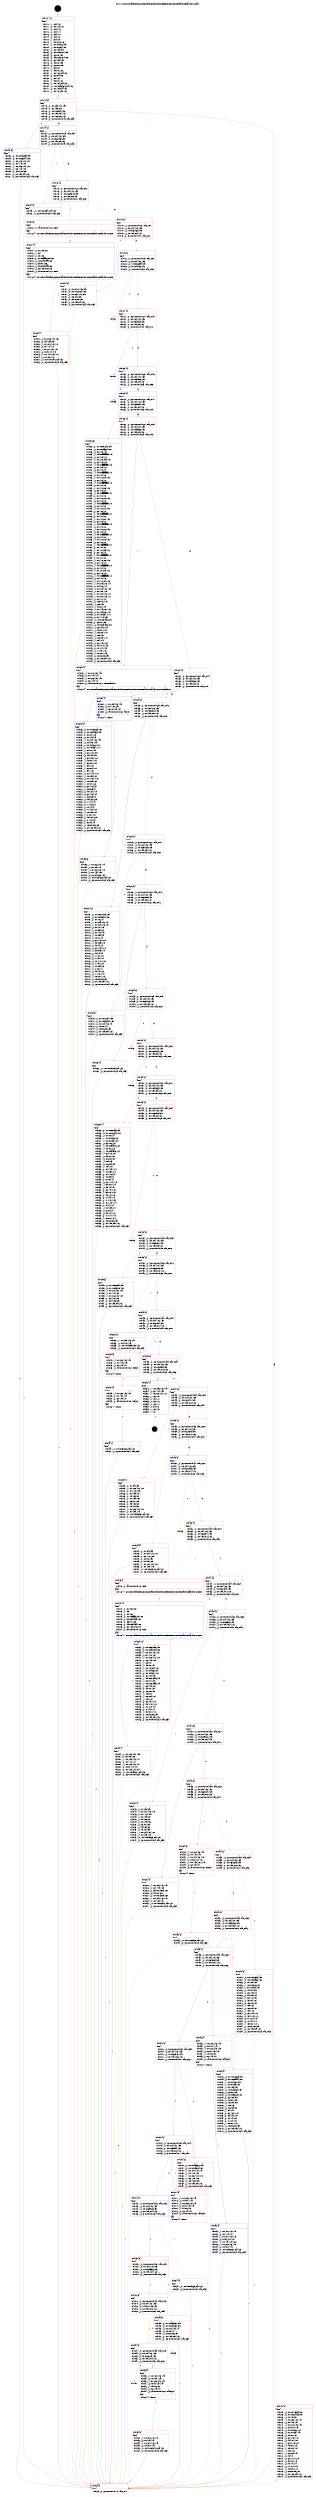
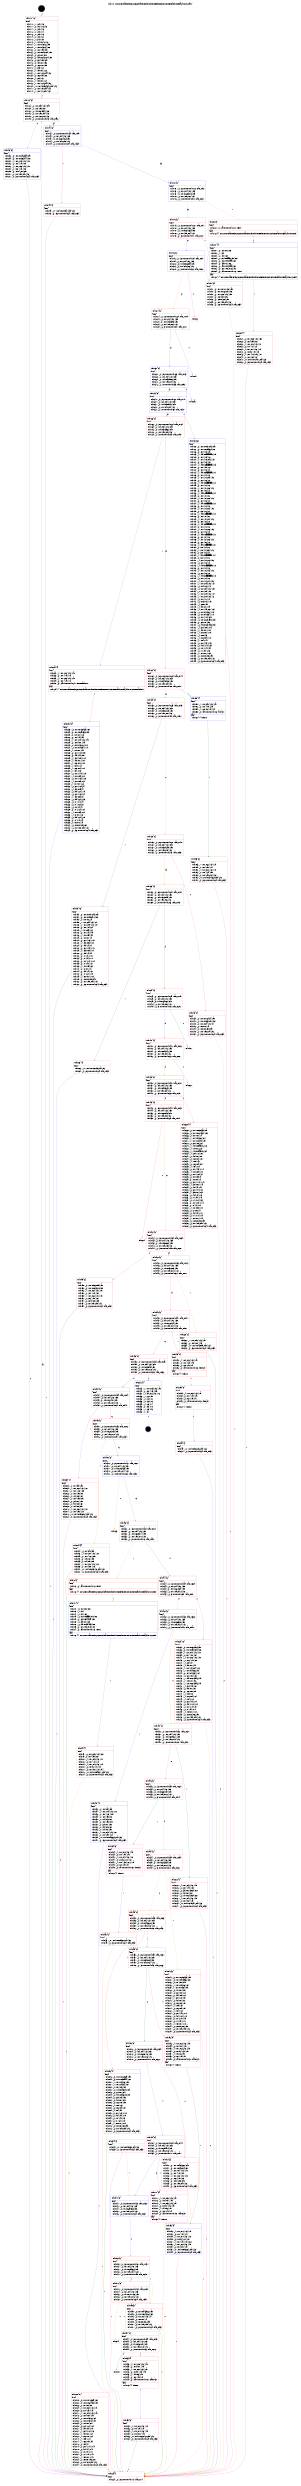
edge "0x401b40 [28]" -> "0x40234f [15]": reversed
